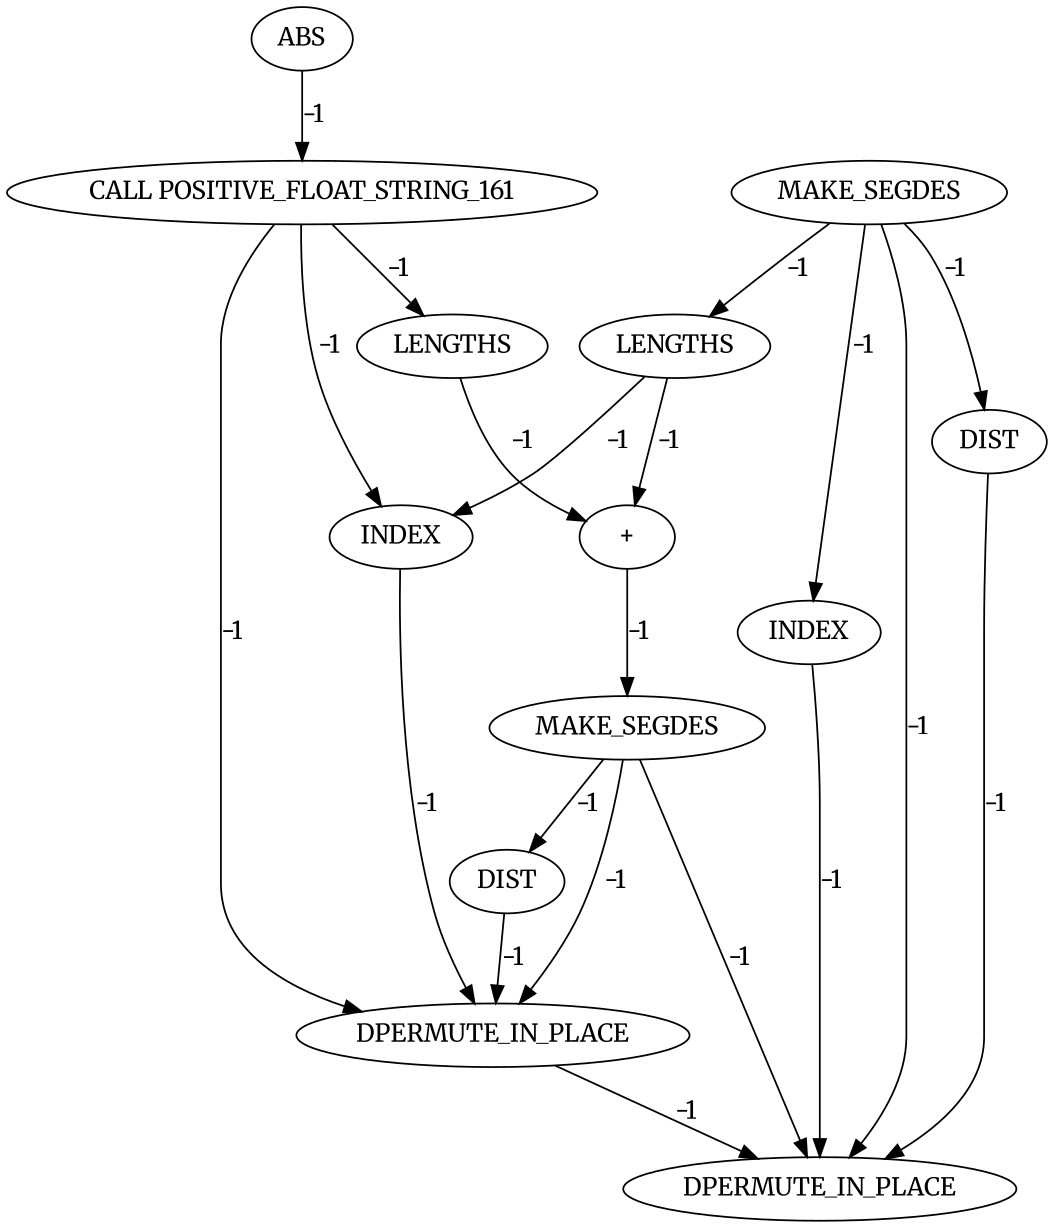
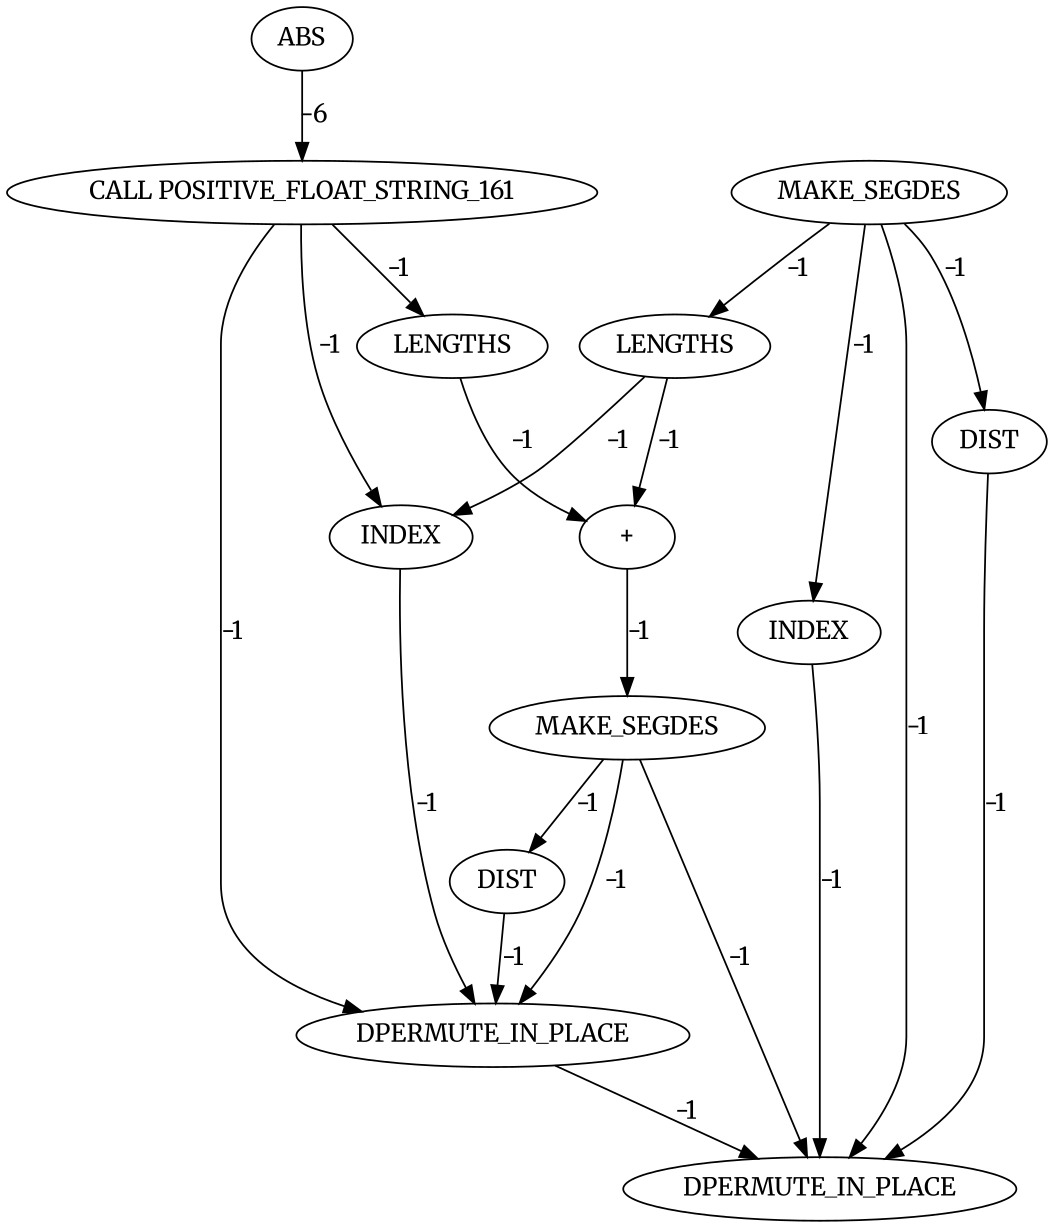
edge "ABS" -> "CALL POSITIVE_FLOAT_STRING_161": label "-1" -> "-6"
